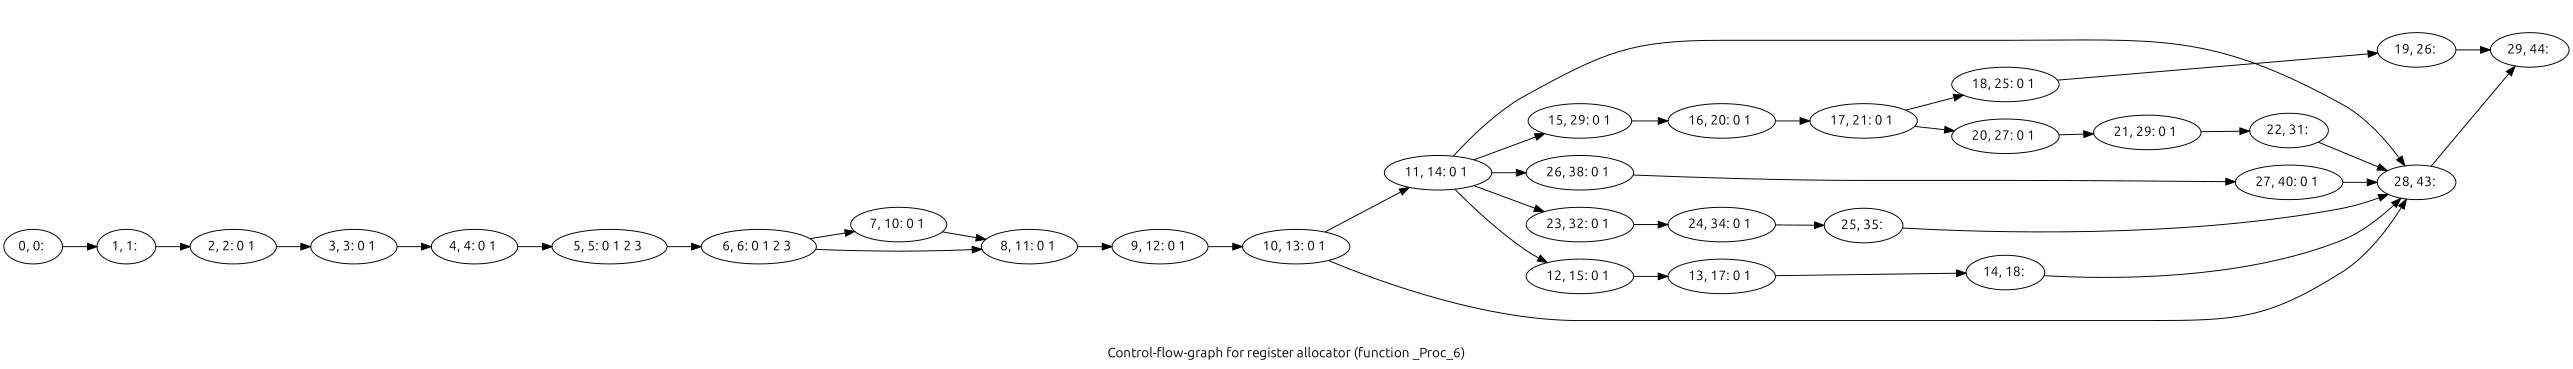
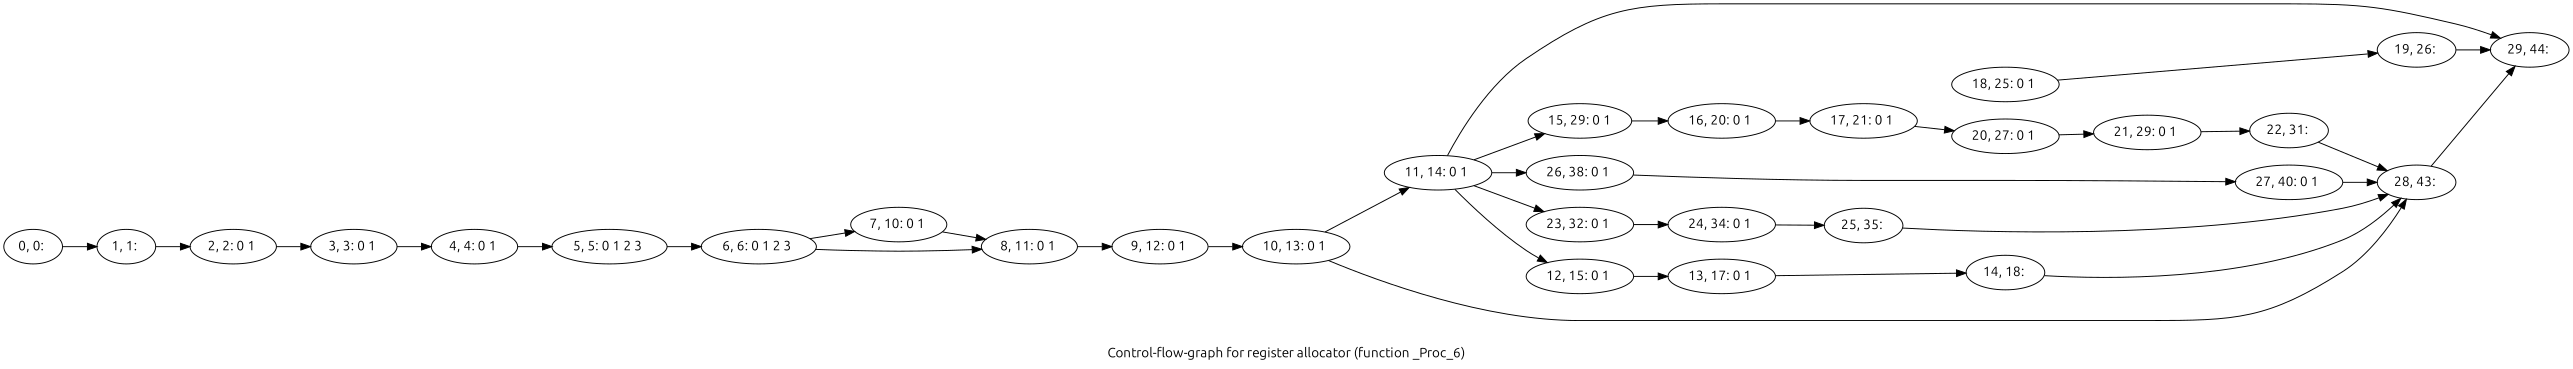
edge "11, 14: 0 1" -> "28, 43:": now "11, 14: 0 1" -> "29, 44:"
edge "17, 21: 0 1" -> "18, 25: 0 1": removed
